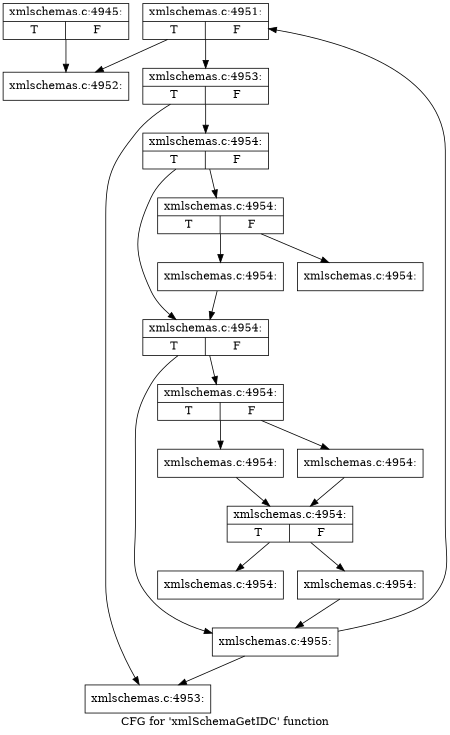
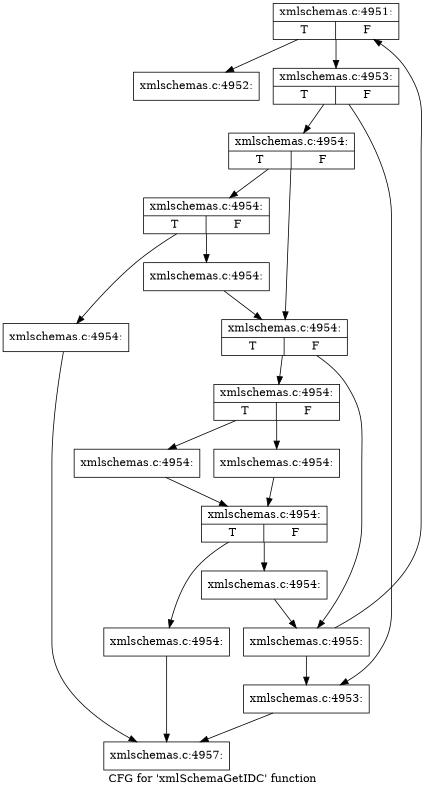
node "xmlschemas.c:4945:": removed
node "xmlschemas.c:4957:": added
